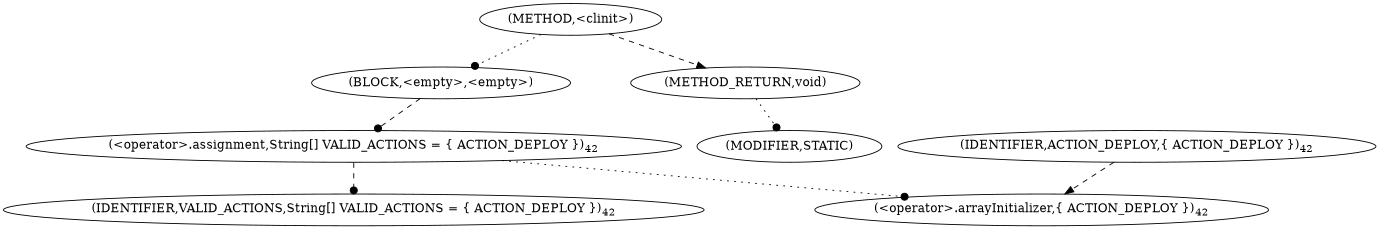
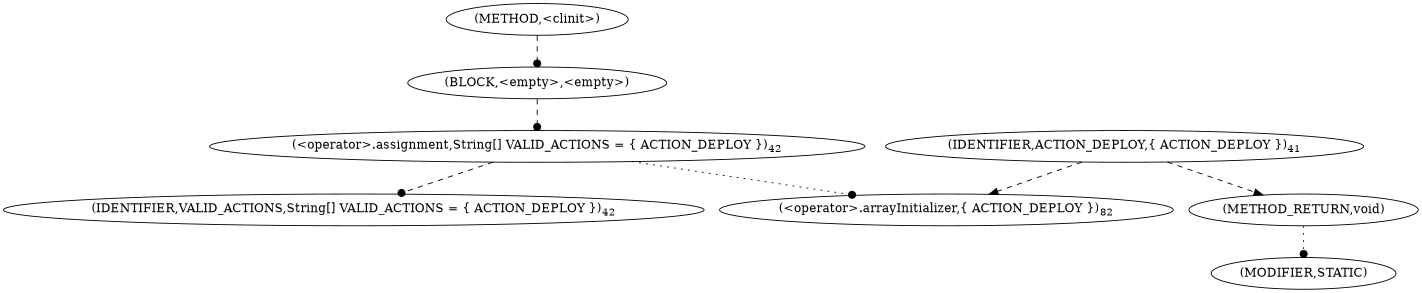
edge "(METHOD,<clinit>)" -> "(BLOCK,<empty>,<empty>)": style dotted -> dashed
edge "(METHOD,<clinit>)" -> "(METHOD_RETURN,void)": now "(IDENTIFIER,ACTION_DEPLOY,{ ACTION_DEPLOY })" -> "(METHOD_RETURN,void)"
node "(IDENTIFIER,ACTION_DEPLOY,{ ACTION_DEPLOY })": text "42" -> "41"
node "(<operator>.arrayInitializer,{ ACTION_DEPLOY })": text "42" -> "82"
